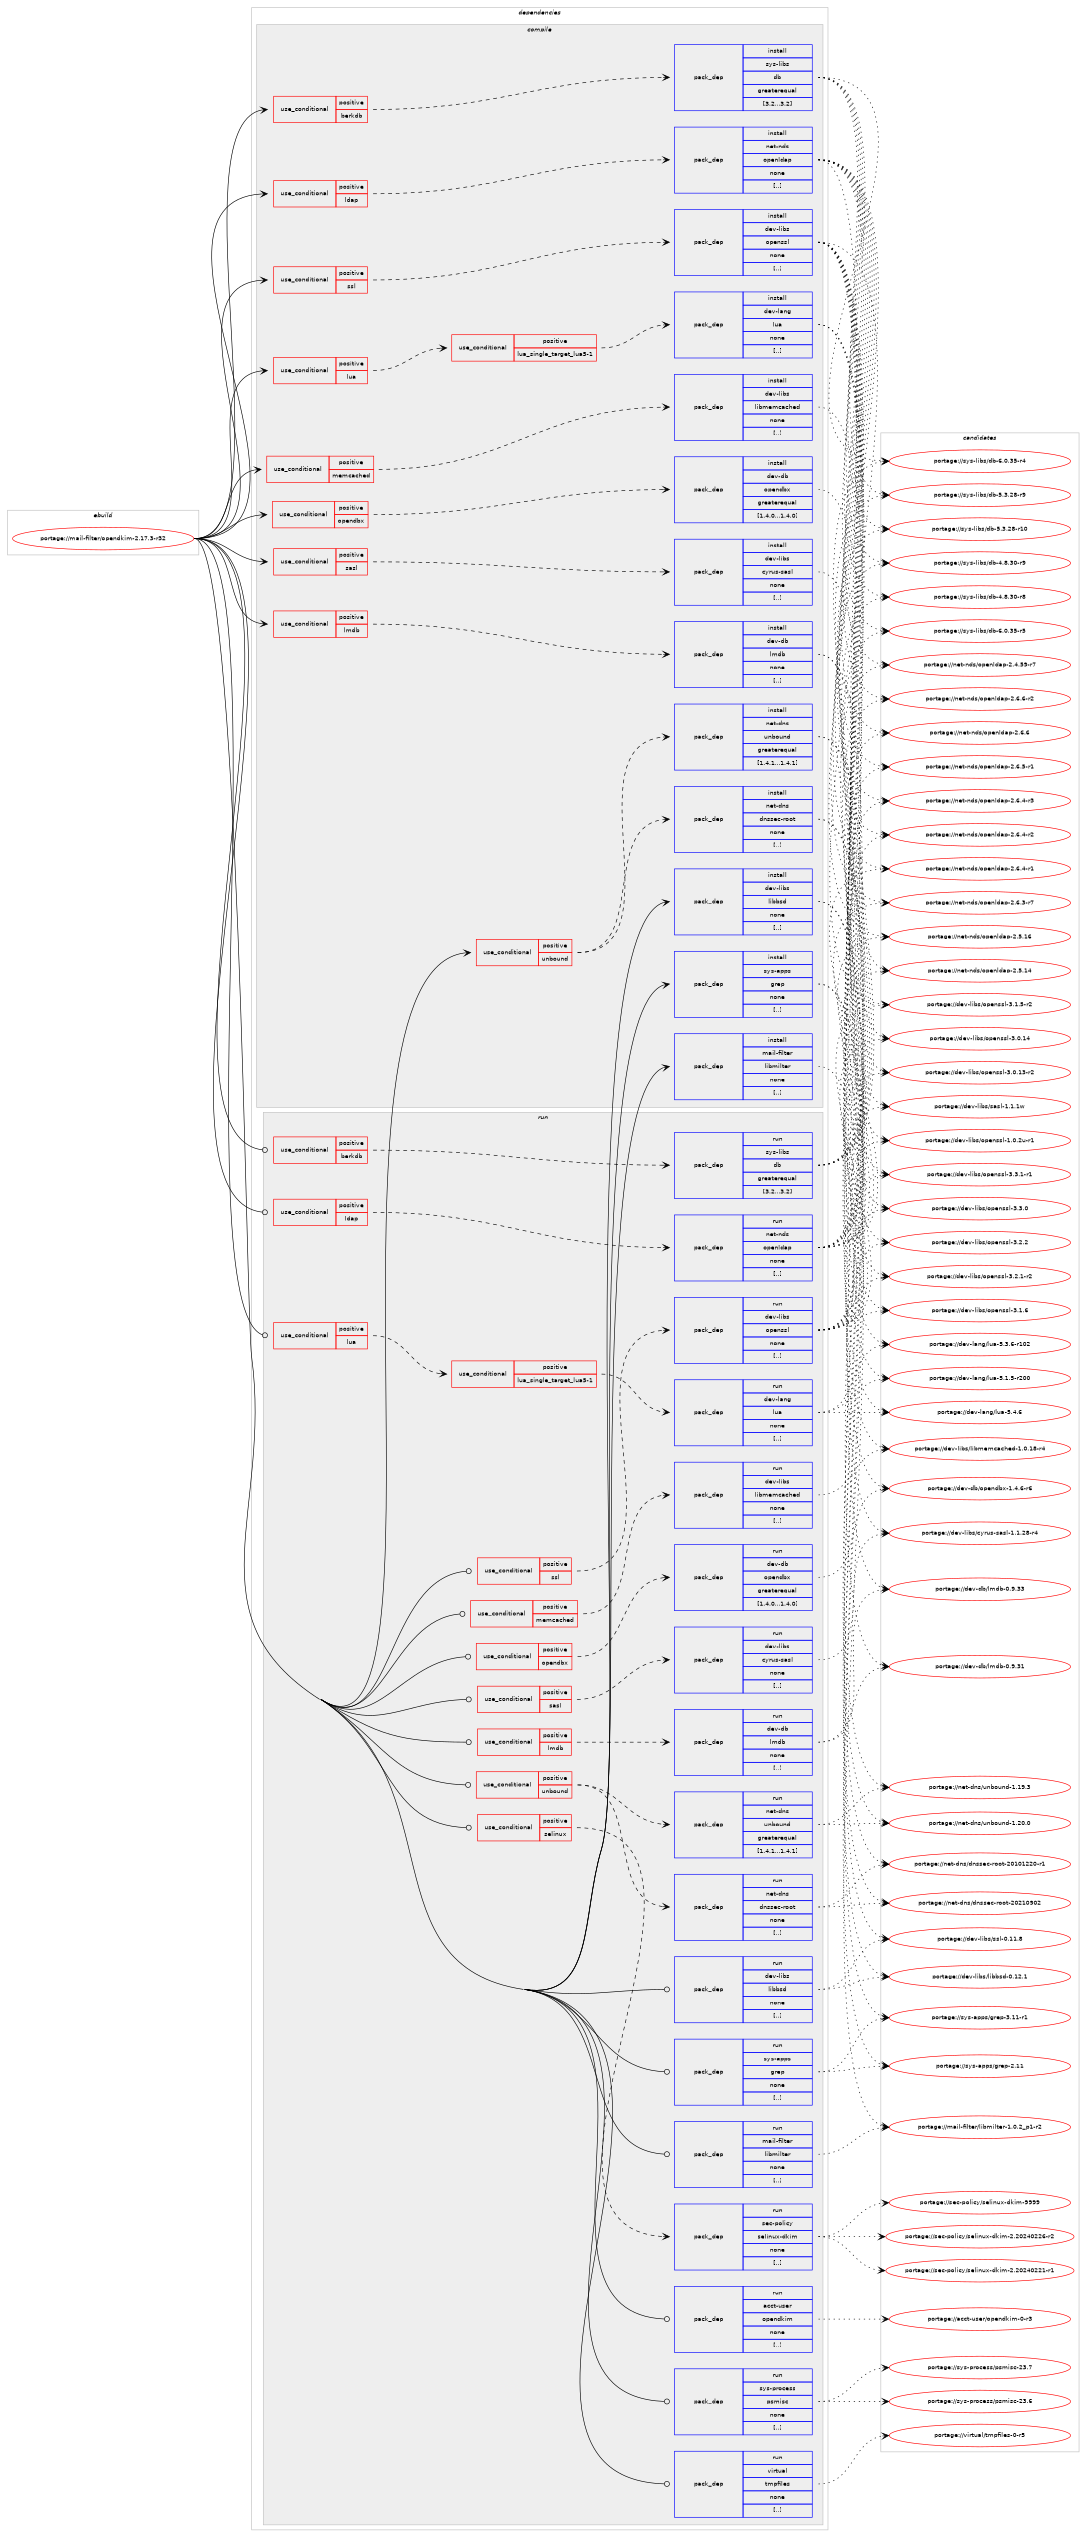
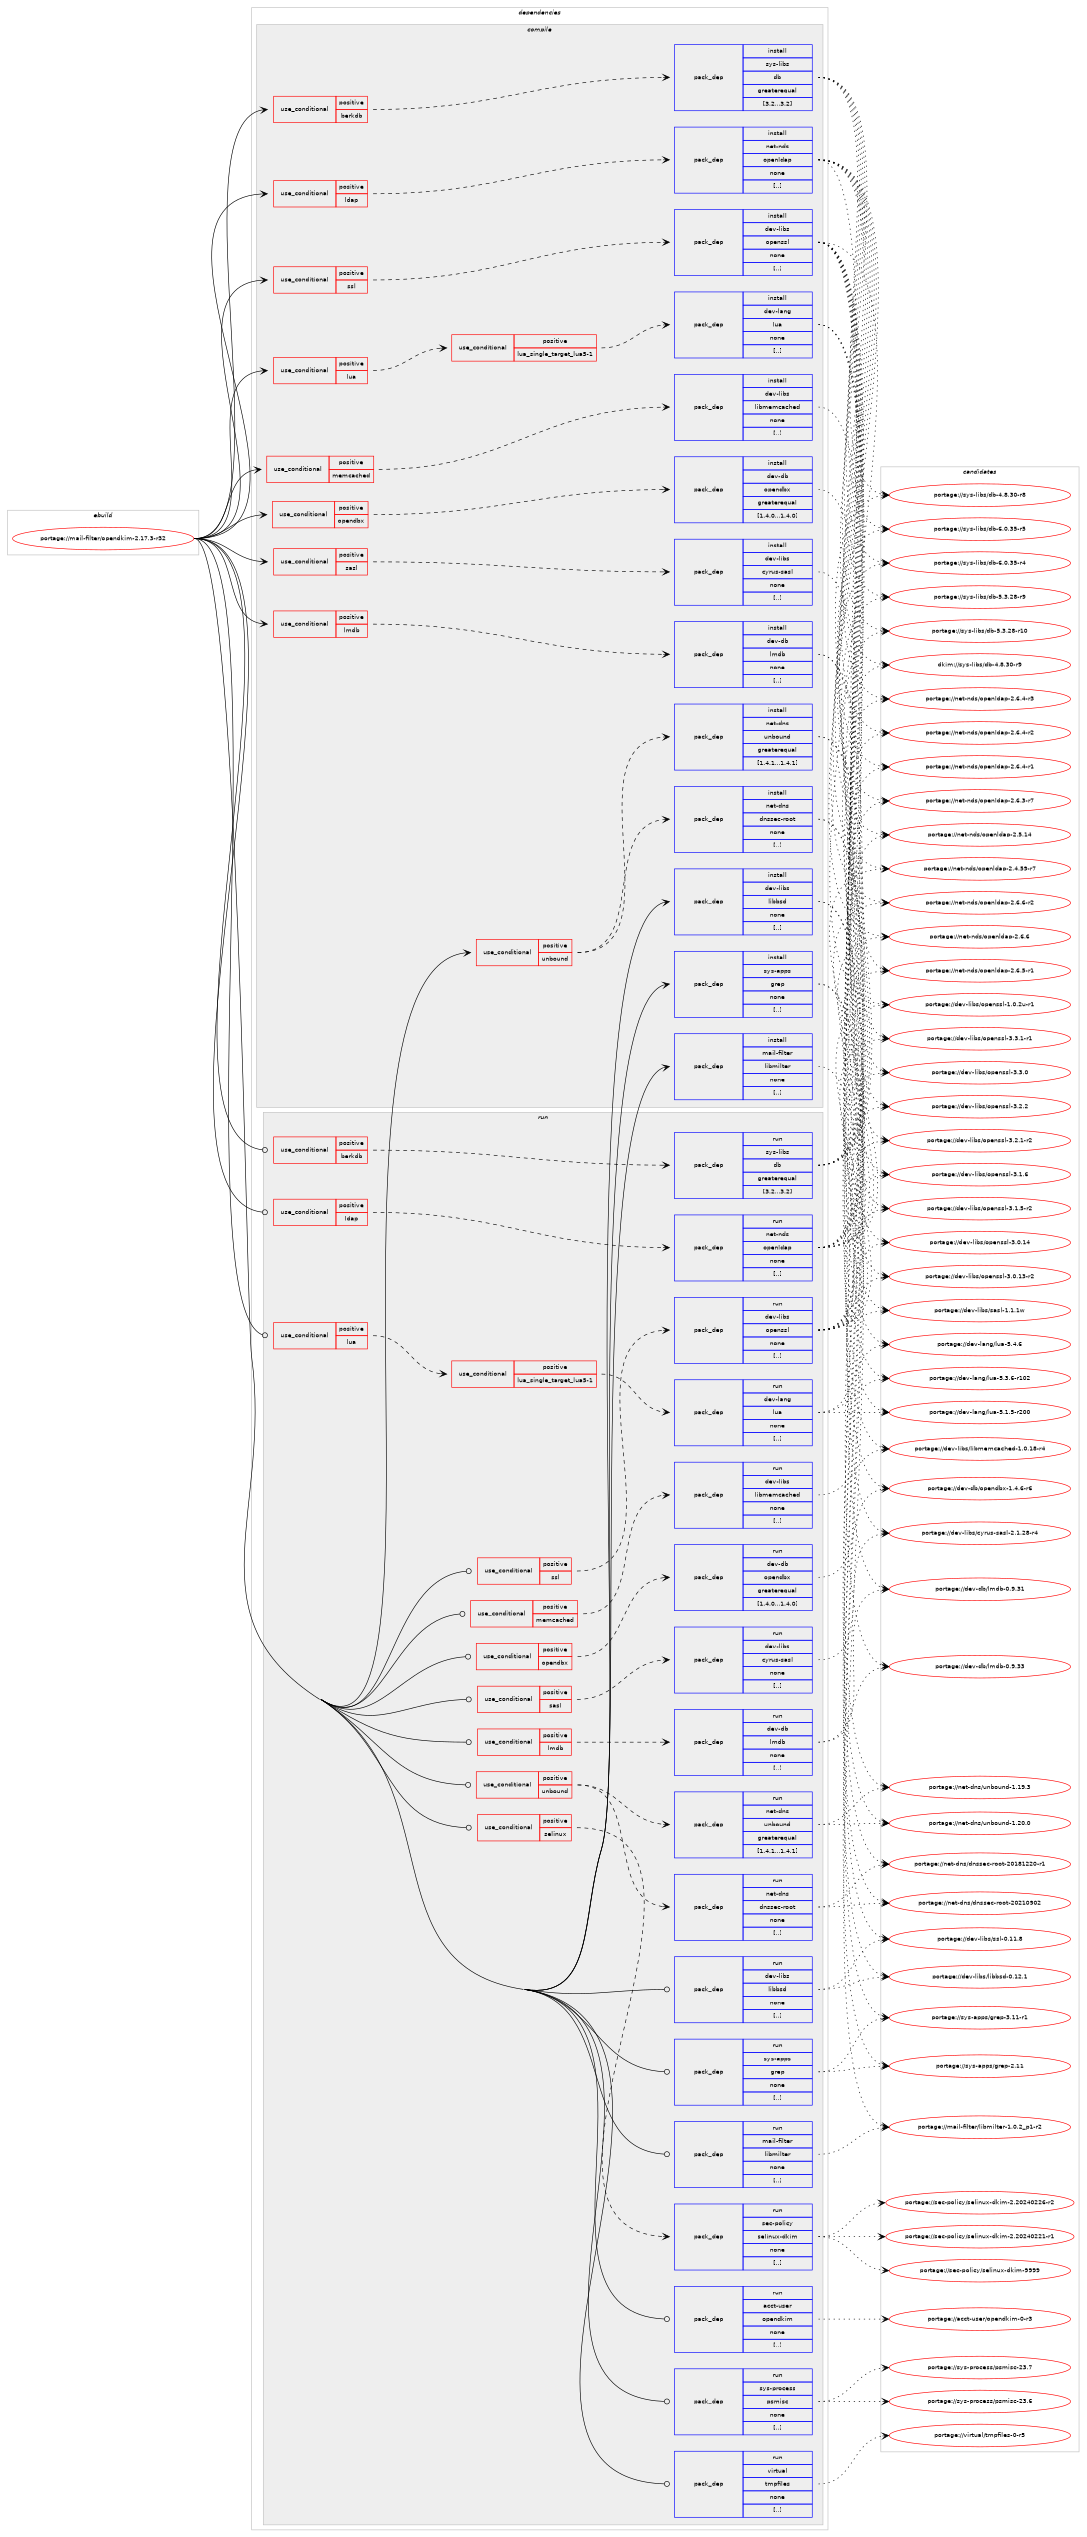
node "portage://sys-libs/db-4.8.30-r9": label "portage://sys-libs/db-4.8.30-r9" -> "dkim://sys-libs/db-4.8.30-r9"
node "portage://net-nds/openldap-2.5.16": removed
node "portage://dev-libs/cyrus-sasl-1.1.28-r4": label "portage://dev-libs/cyrus-sasl-1.1.28-r4" -> "portage://dev-libs/cyrus-sasl-2.1.28-r4"
node "portage://net-dns/dnssec-root-20101220-r1": label "portage://net-dns/dnssec-root-20101220-r1" -> "portage://net-dns/dnssec-root-20181220-r1"
